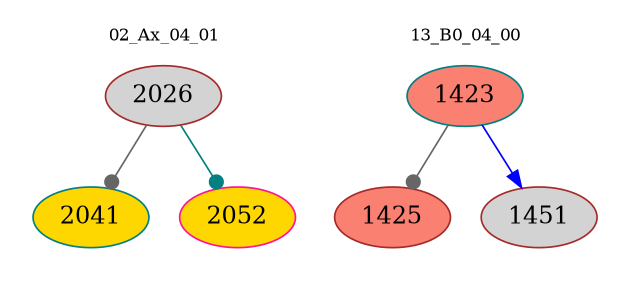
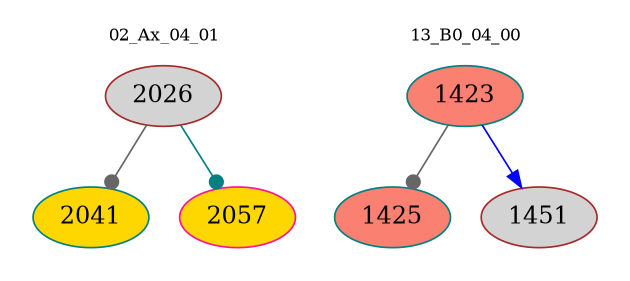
node "2052": label "2052" -> "2057"
node "1425": color brown -> teal
